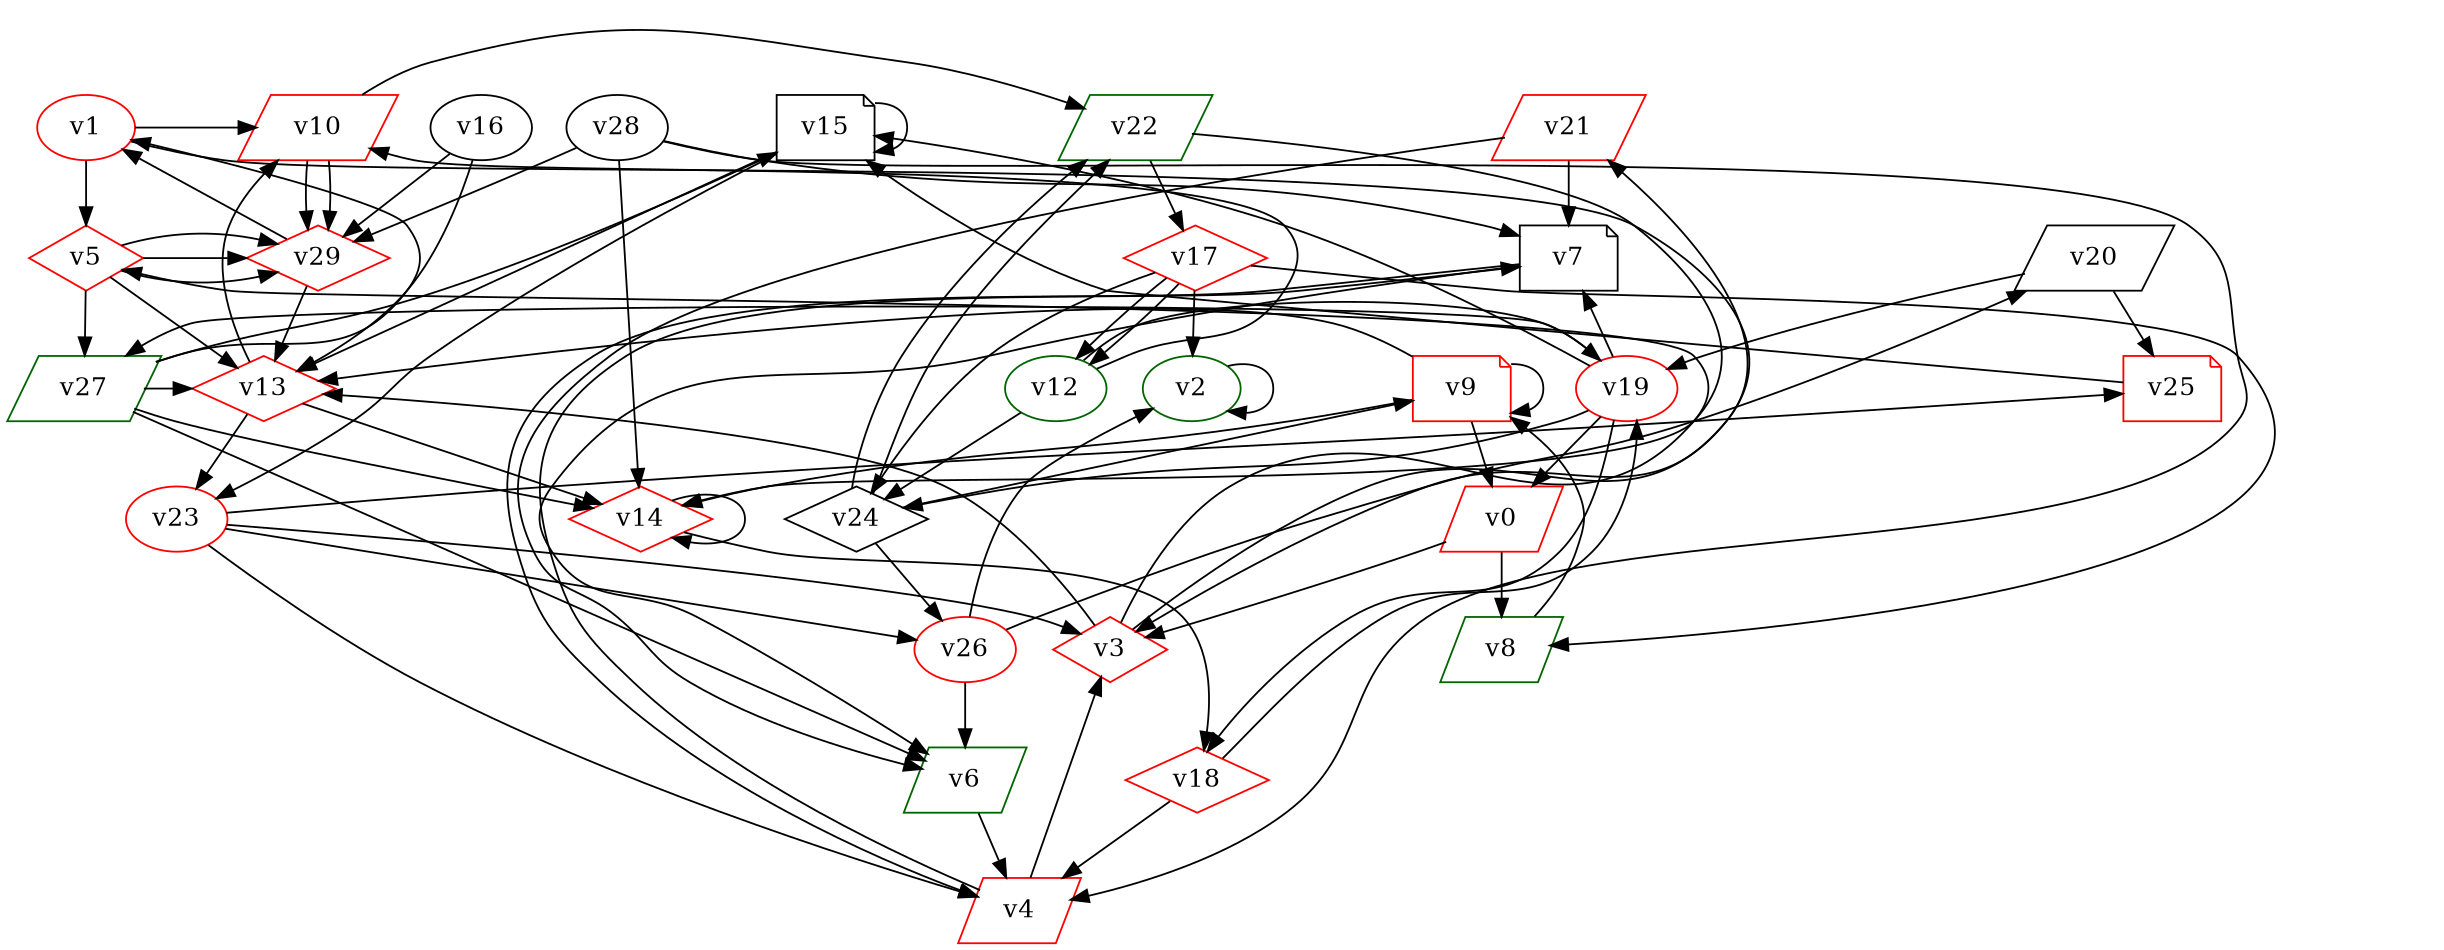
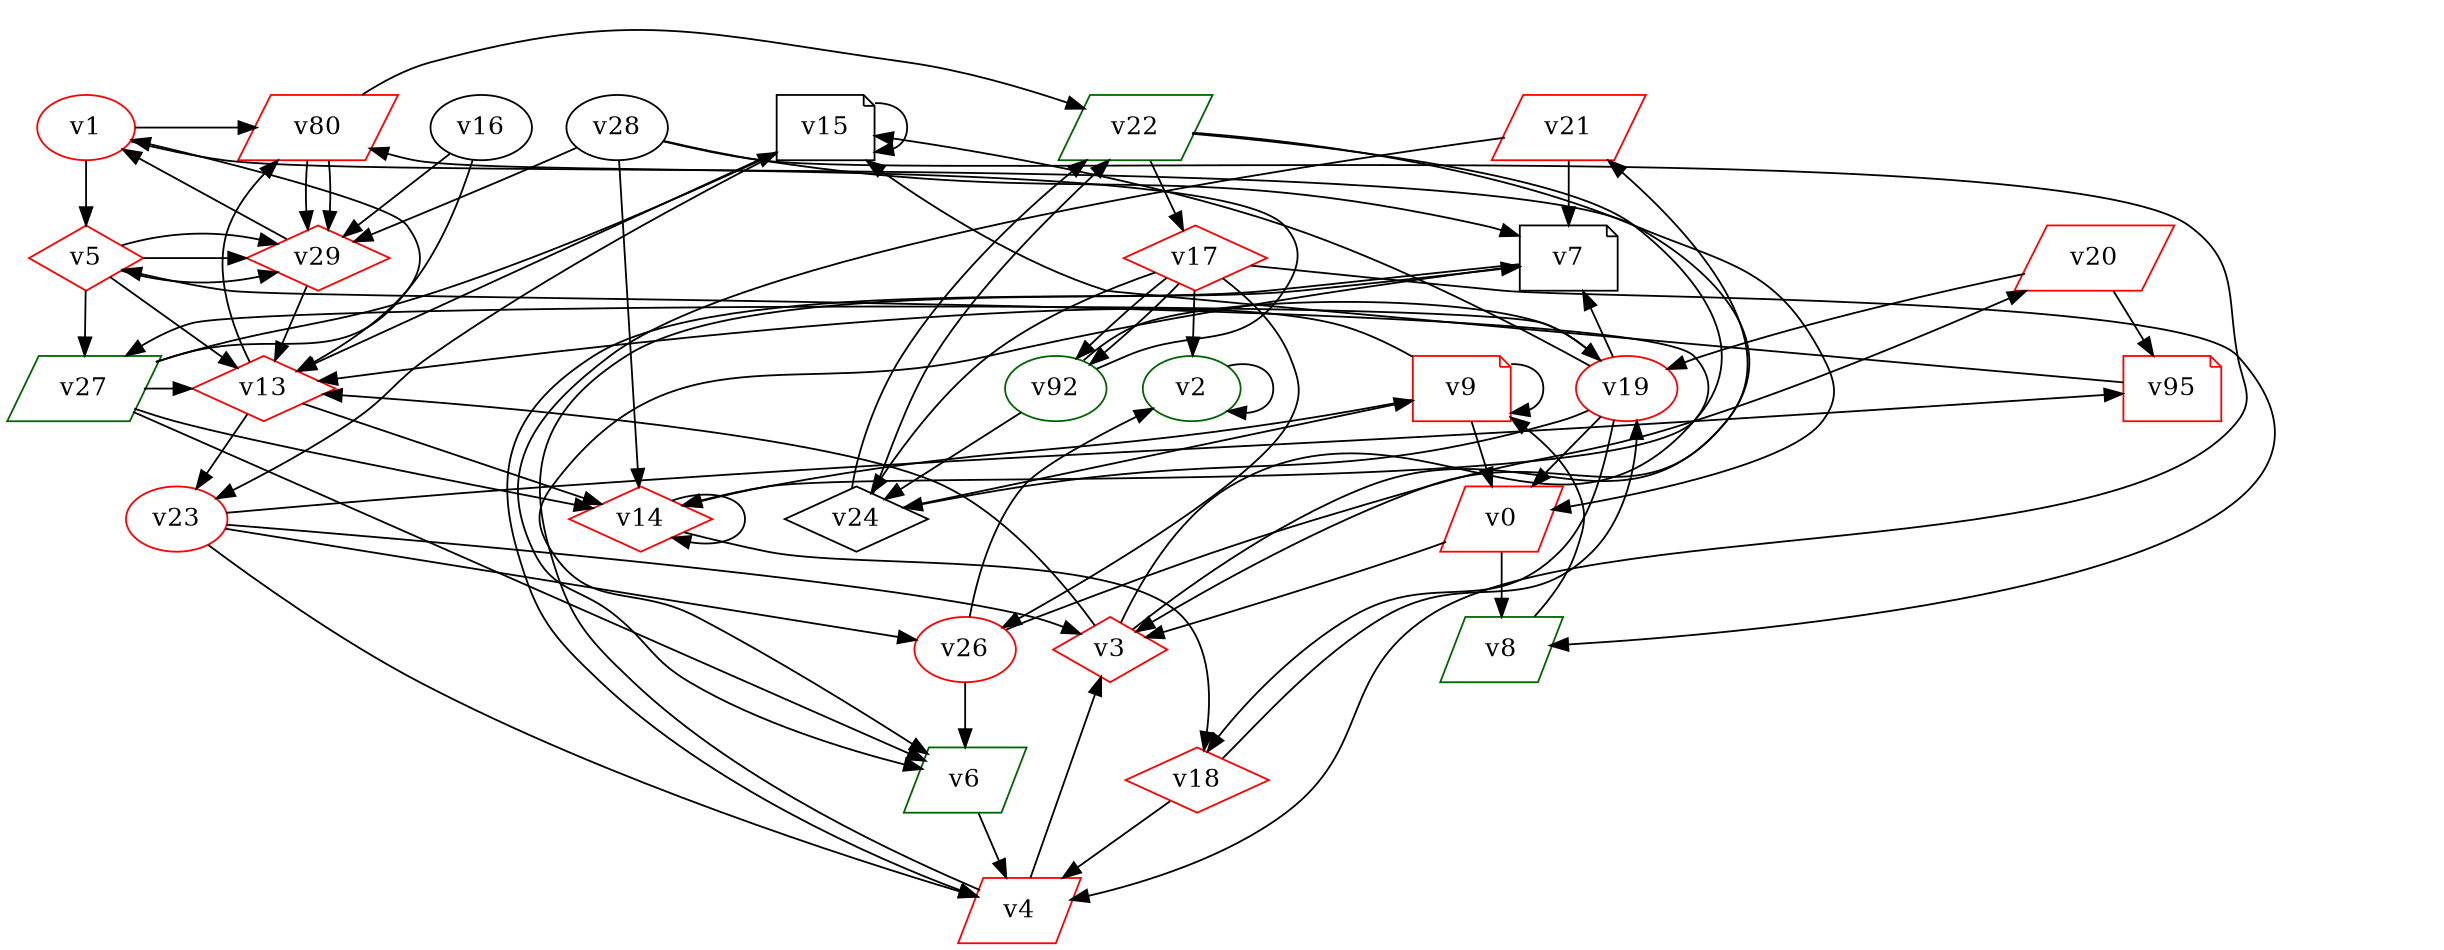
node "v10": label "v10" -> "v80"
node "v20": color black -> red
edge "v22" -> "v0": added
node "v12": label "v12" -> "v92"
node "v25": label "v25" -> "v95"
edge "v24" -> "v26": now "v17" -> "v26"
